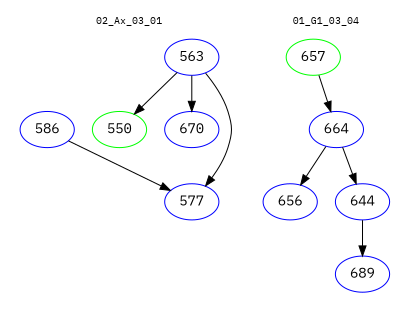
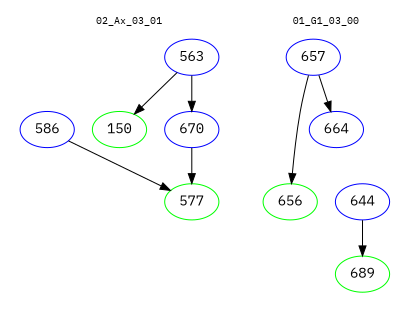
cluster "01_G1_03_04": label "01_G1_03_04" -> "01_G1_03_00"
node "657": color green -> blue
edge "563" -> "577": now "670" -> "577"
node "550": label "550" -> "150"
edge "664" -> "656": now "657" -> "656"
edge "664" -> "644": removed
node "577": color blue -> green
node "656": color blue -> green
node "689": color blue -> green
